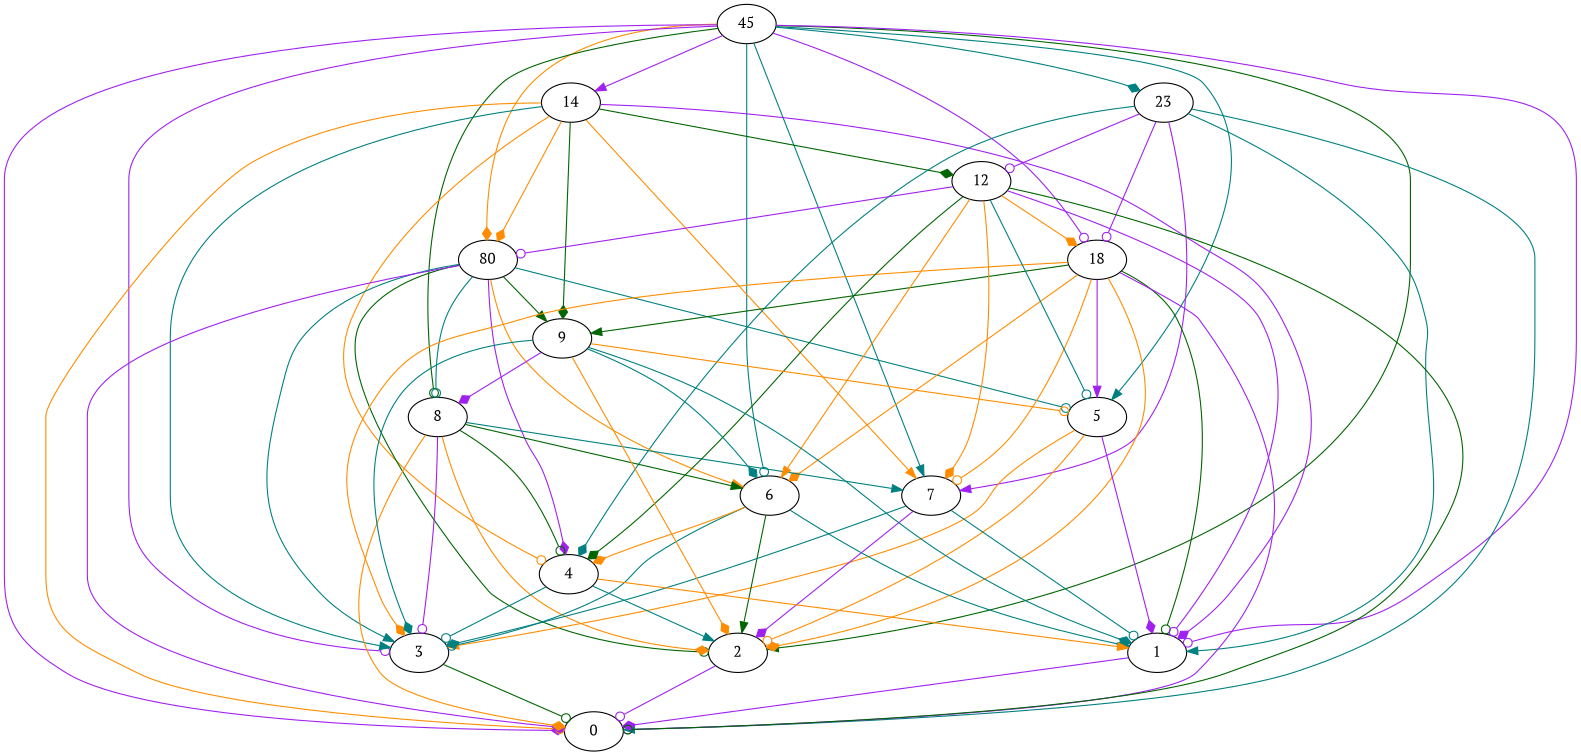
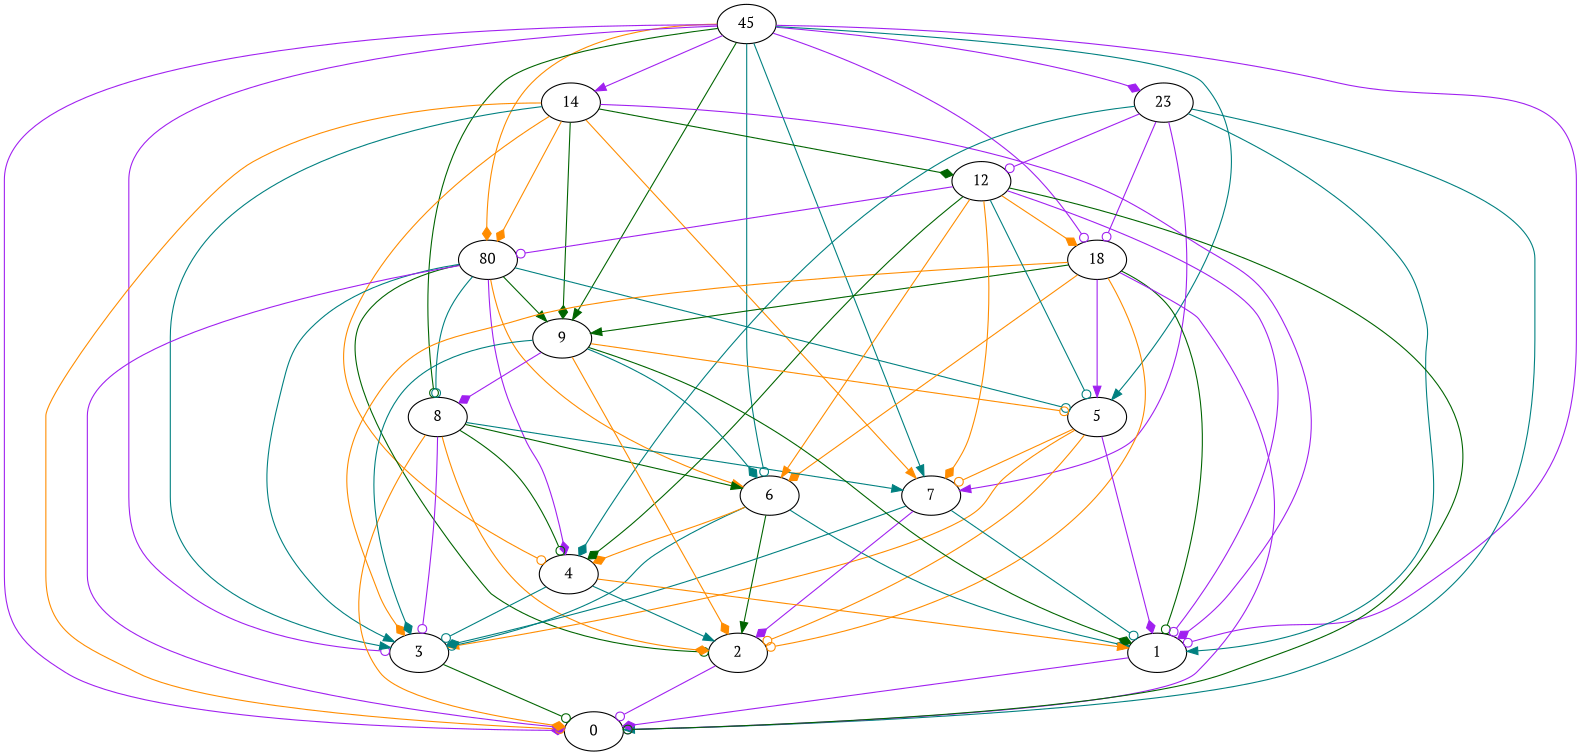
edge "45" -> "23": color teal -> purple
edge "45" -> "2": now "45" -> "9"
edge "18" -> "7": now "5" -> "7"
edge "9" -> "1": color teal -> darkgreen
edge "18" -> "2": arrowhead diamond -> odot
